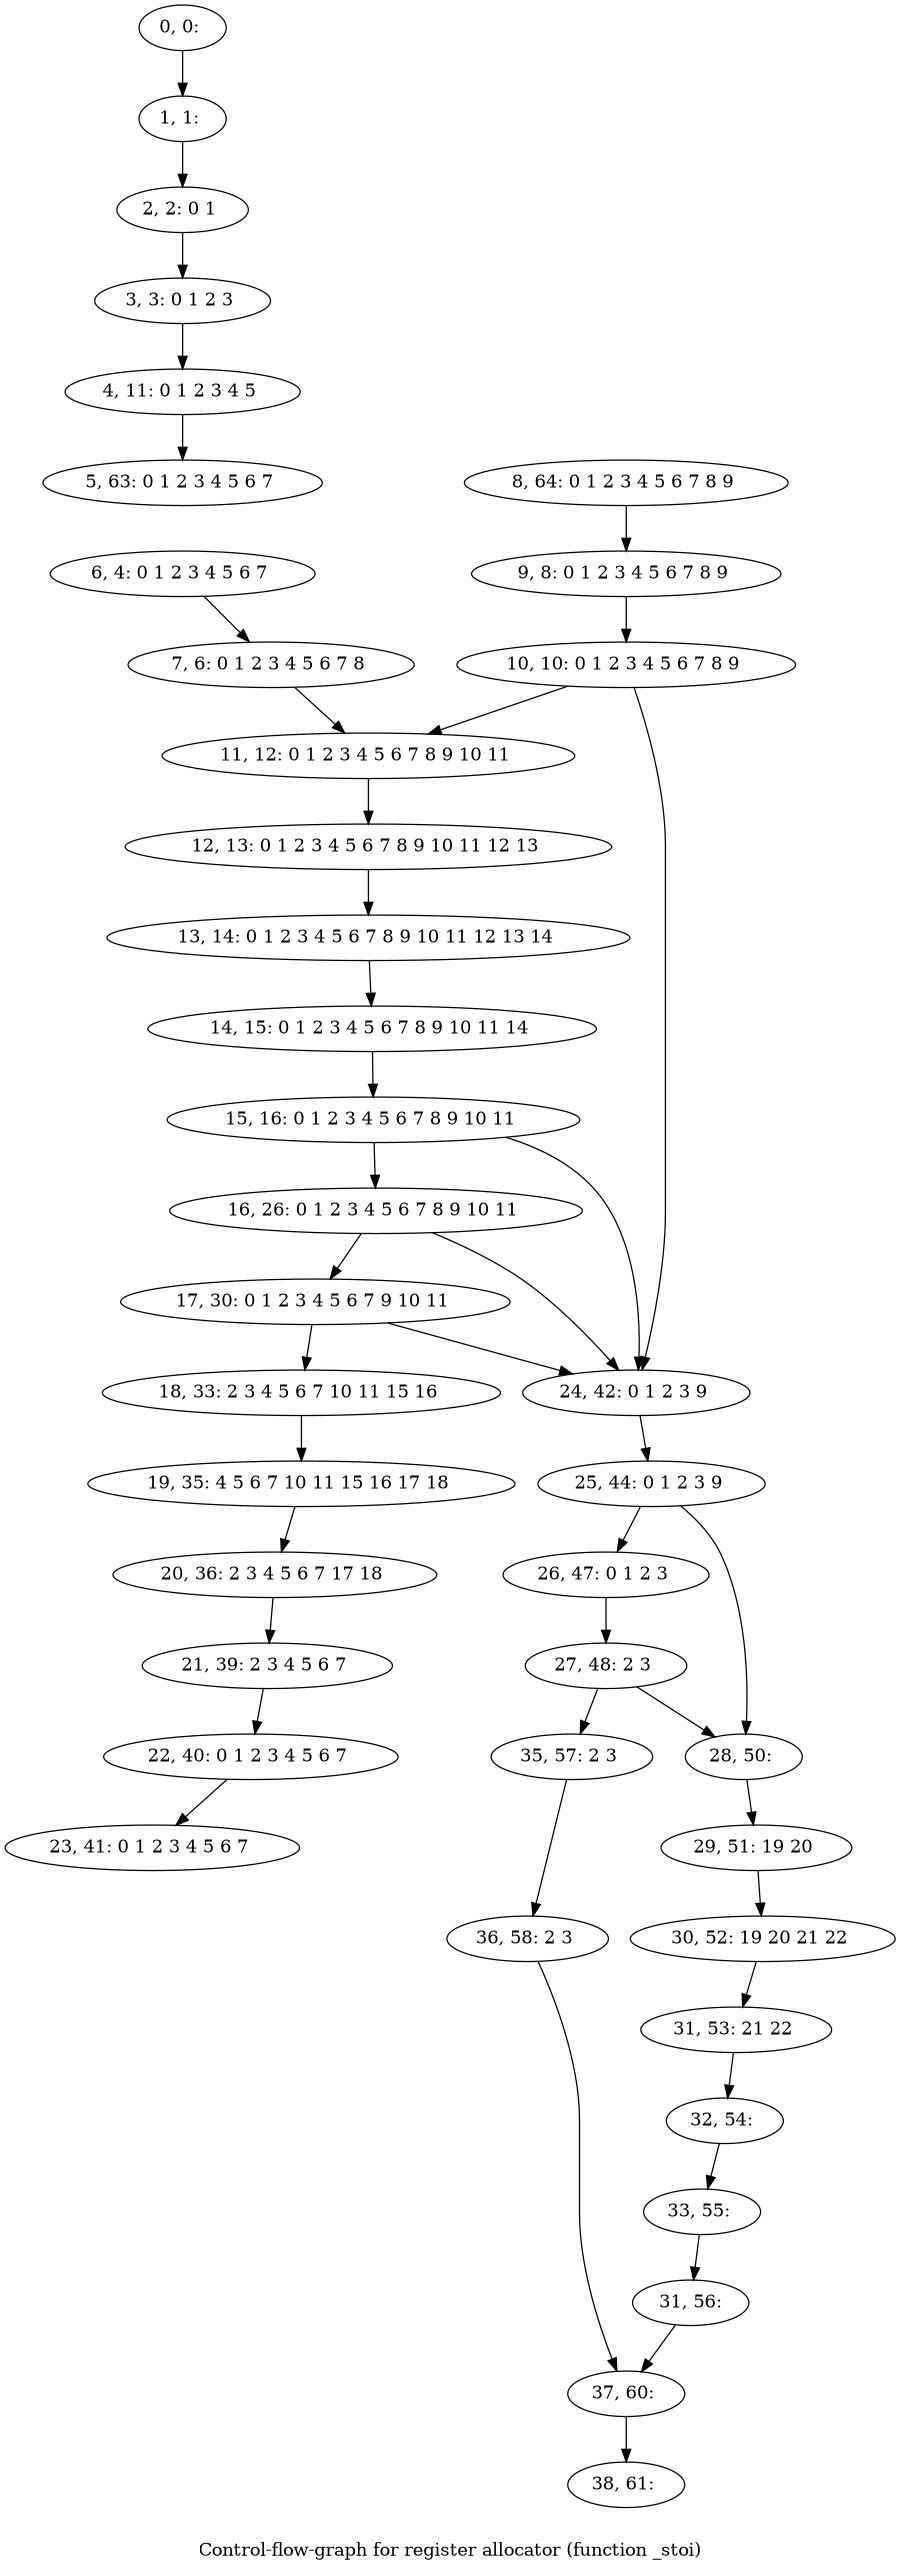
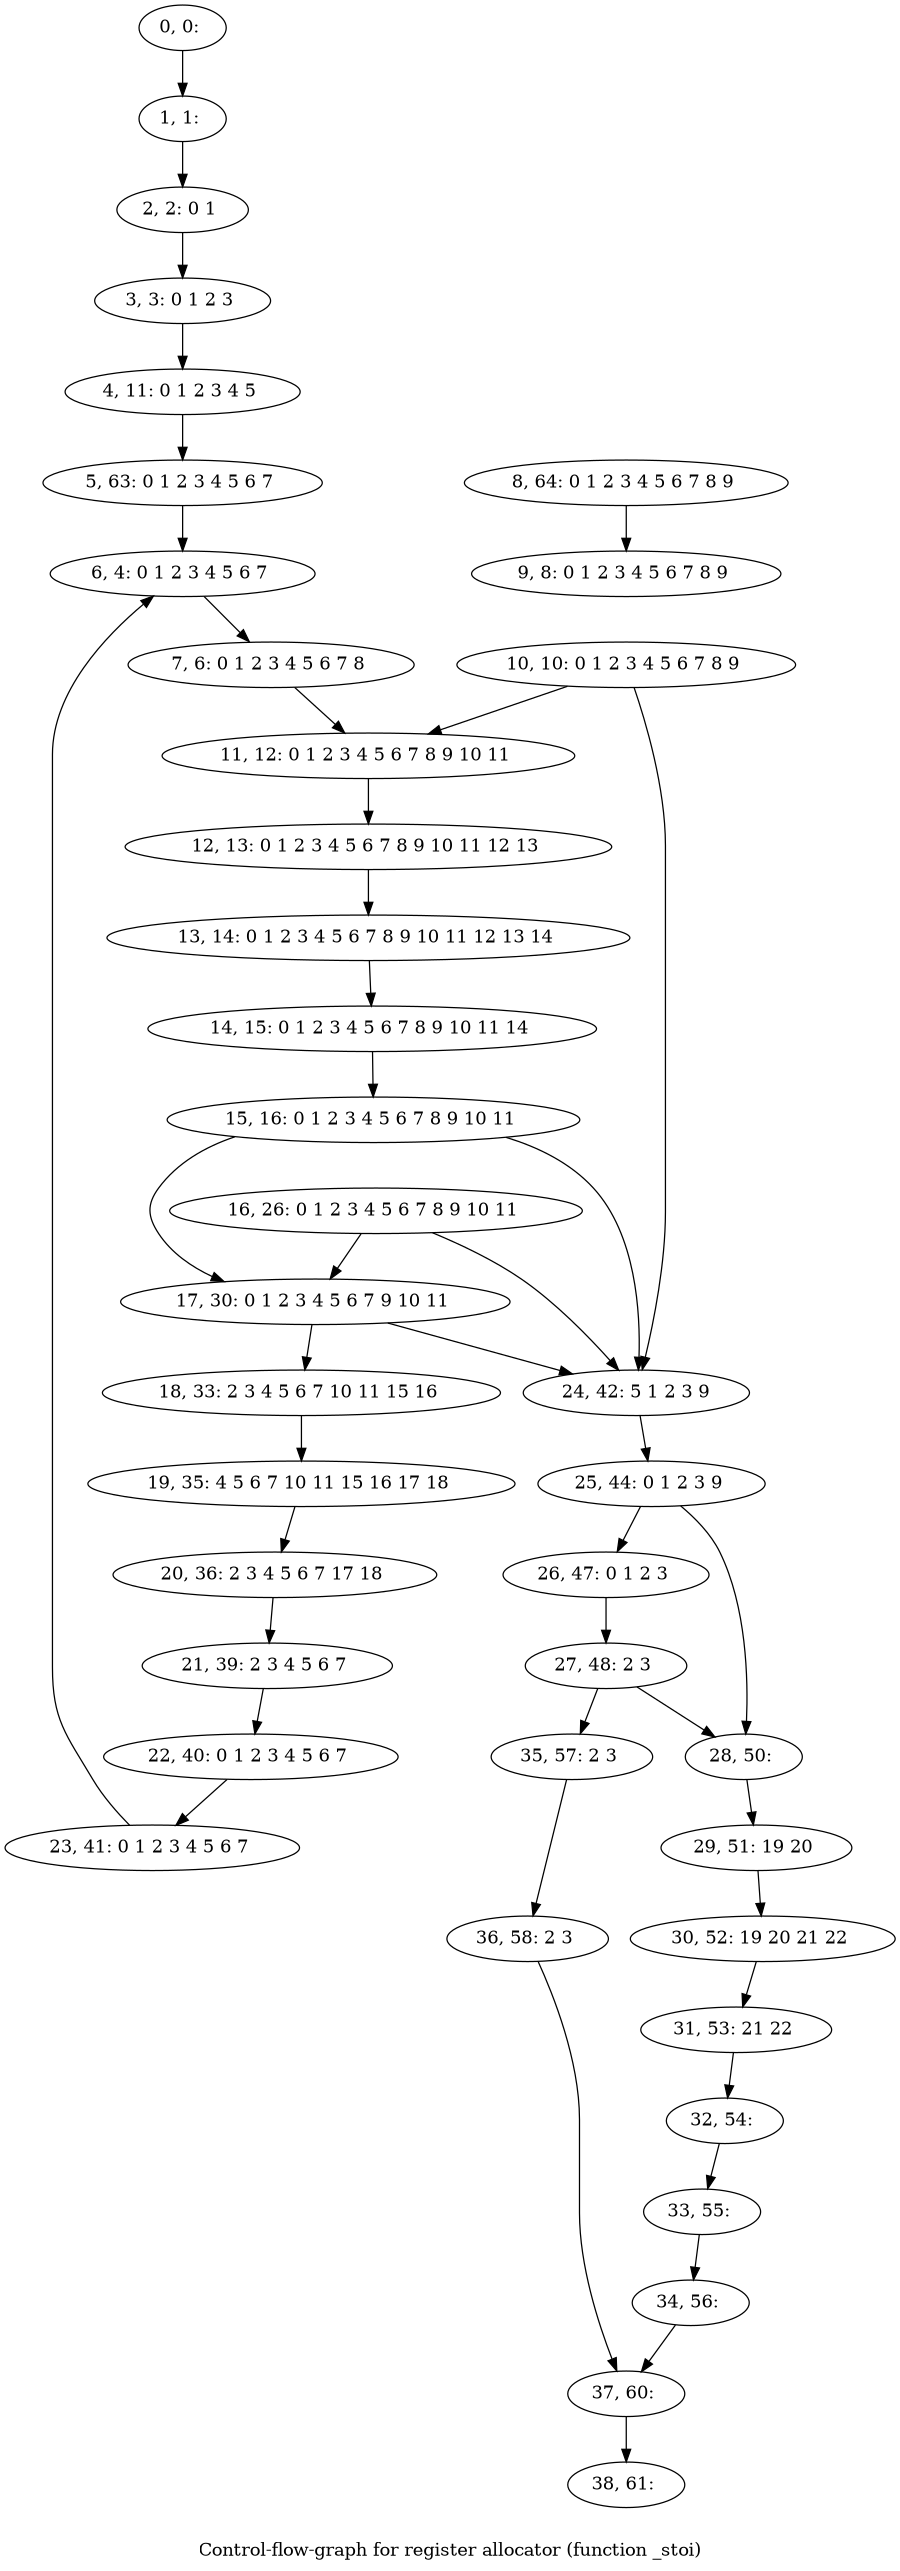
edge "5, 63: 0 1 2 3 4 5 6 7" -> "6, 4: 0 1 2 3 4 5 6 7": added
edge "9, 8: 0 1 2 3 4 5 6 7 8 9" -> "10, 10: 0 1 2 3 4 5 6 7 8 9": removed
edge "15, 16: 0 1 2 3 4 5 6 7 8 9 10 11" -> "16, 26: 0 1 2 3 4 5 6 7 8 9 10 11": now "15, 16: 0 1 2 3 4 5 6 7 8 9 10 11" -> "17, 30: 0 1 2 3 4 5 6 7 9 10 11"
edge "23, 41: 0 1 2 3 4 5 6 7" -> "6, 4: 0 1 2 3 4 5 6 7": added
node "24, 42: 0 1 2 3 9": label "24, 42: 0 1 2 3 9" -> "24, 42: 5 1 2 3 9"
node "31, 56:": label "31, 56:" -> "34, 56:"
